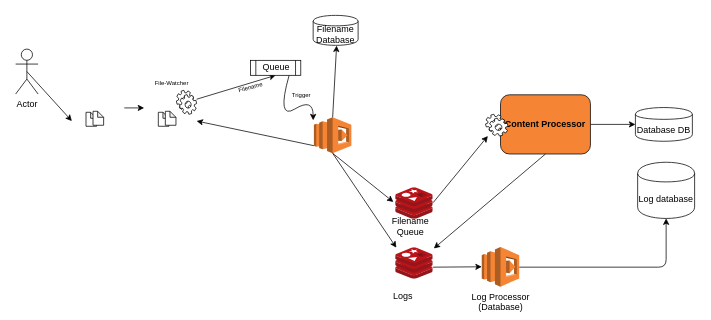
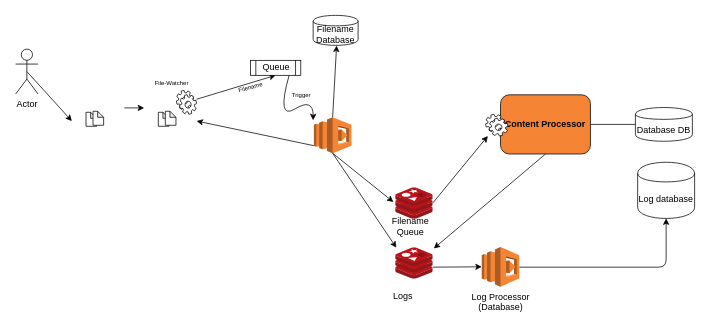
edge "Content Processor" -> "Database DB": arrowhead classic -> none
